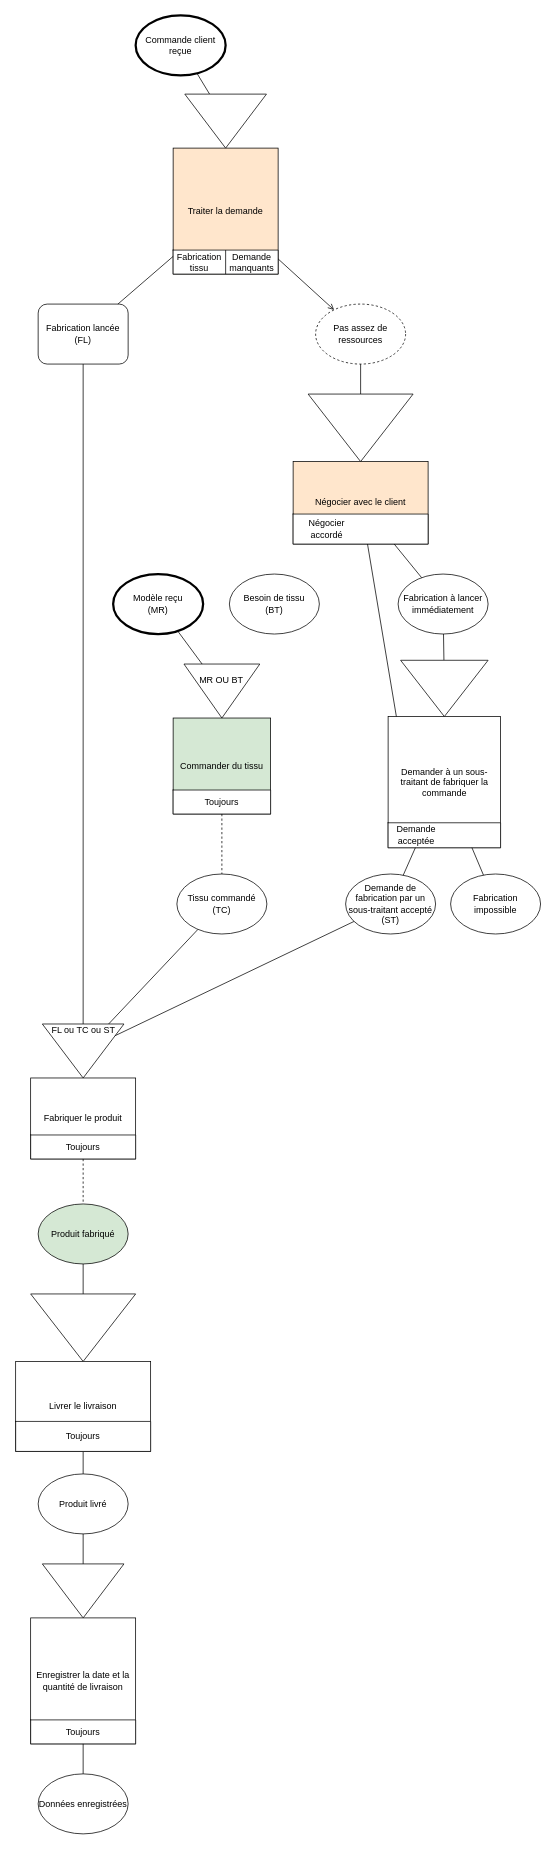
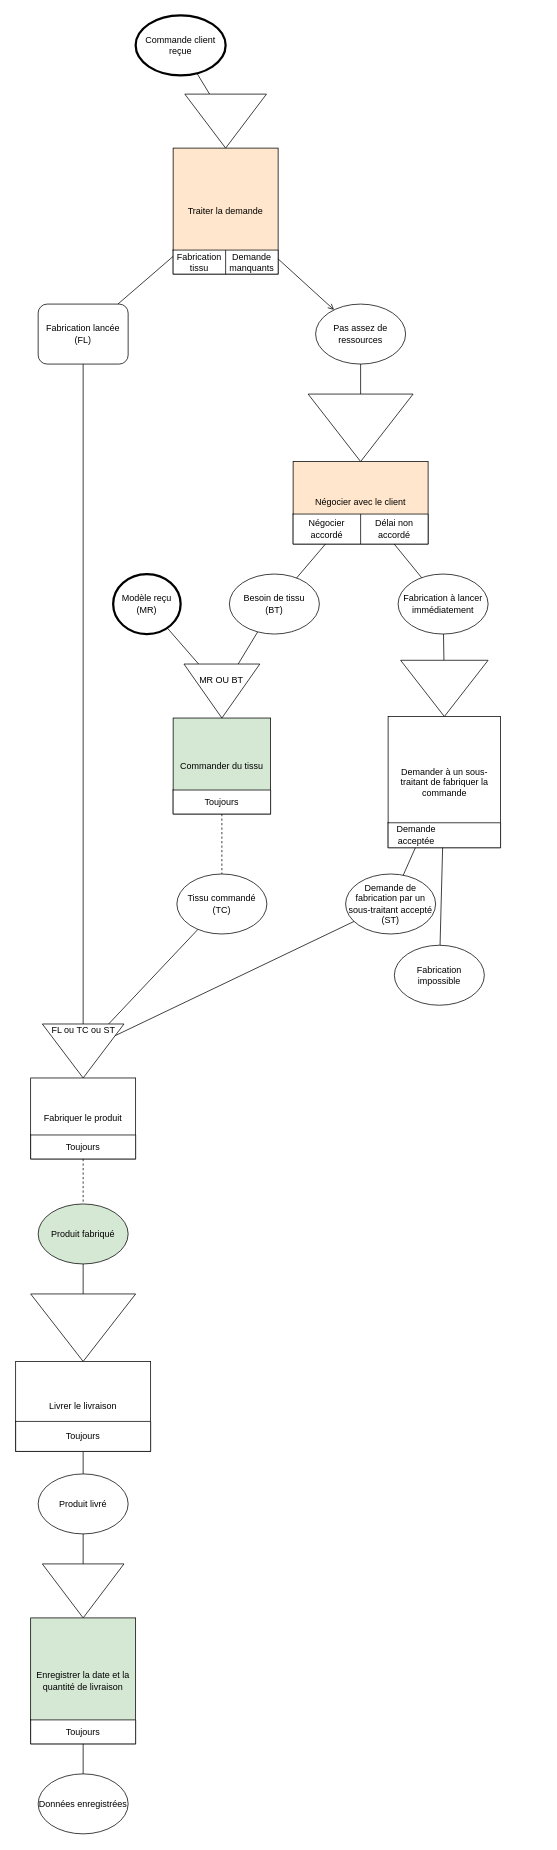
node "Pas assez de ressources": style dashed -> solid
node "Délai non accordé": added
node "Modèle reçu (MR)": size 90x60 -> 68x60
edge "Négocier avec le client" -- "Demande acceptée": now "Négocier avec le client" -- "Besoin de tissu (BT)"
edge "Besoin de tissu (BT)" -- "MR OU BT": added
node "Fabrication impossible": moved (495, 904) -> (439, 975)
node "Enregistrer la date et la quantité de livraison": fillcolor #ffffff -> #d5e8d4
